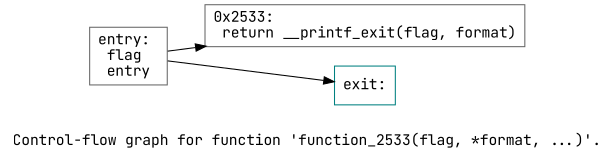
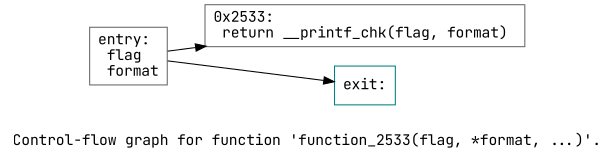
node "0x2533:": text "return __printf_exit(flag, format)" -> "return __printf_chk(flag, format)"
node "entry:": text "entry" -> "format"
